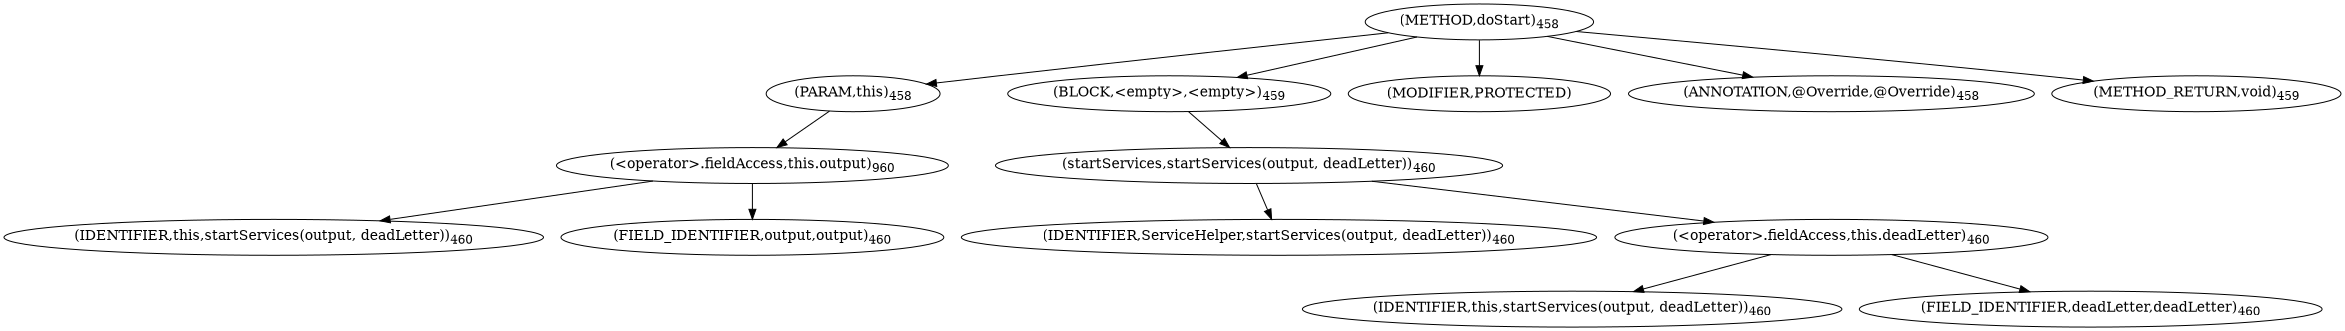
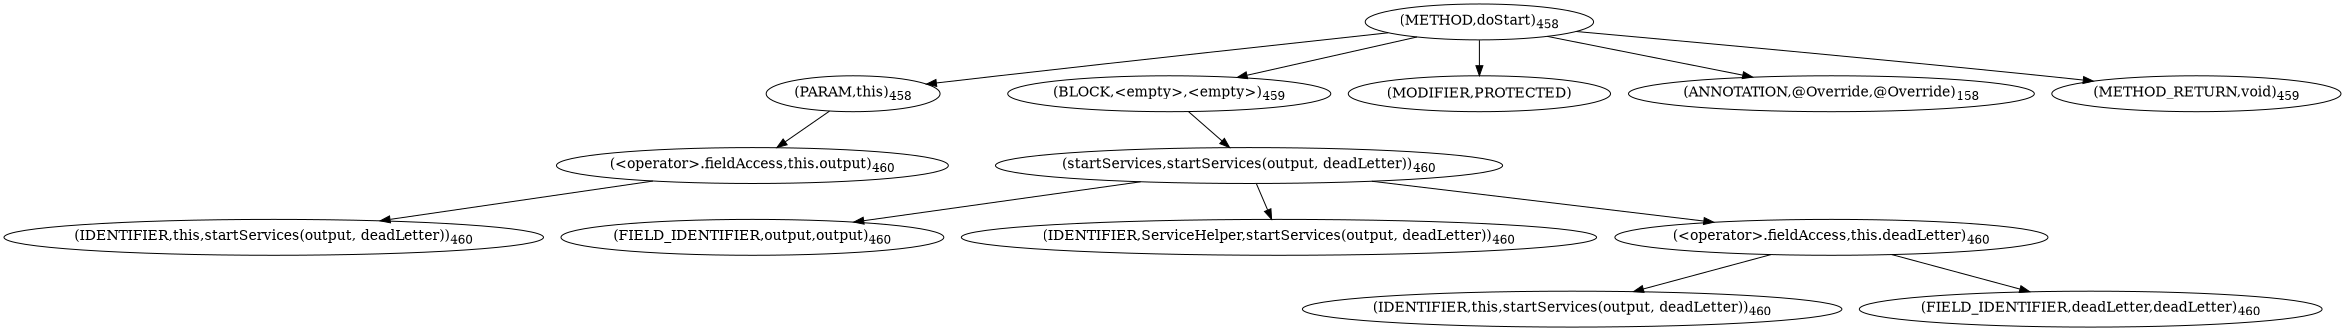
node "(ANNOTATION,@Override,@Override)": text "458" -> "158"
node "(<operator>.fieldAccess,this.output)": text "960" -> "460"
edge "(<operator>.fieldAccess,this.output)" -> "(FIELD_IDENTIFIER,output,output)": now "(startServices,startServices(output, deadLetter))" -> "(FIELD_IDENTIFIER,output,output)"
